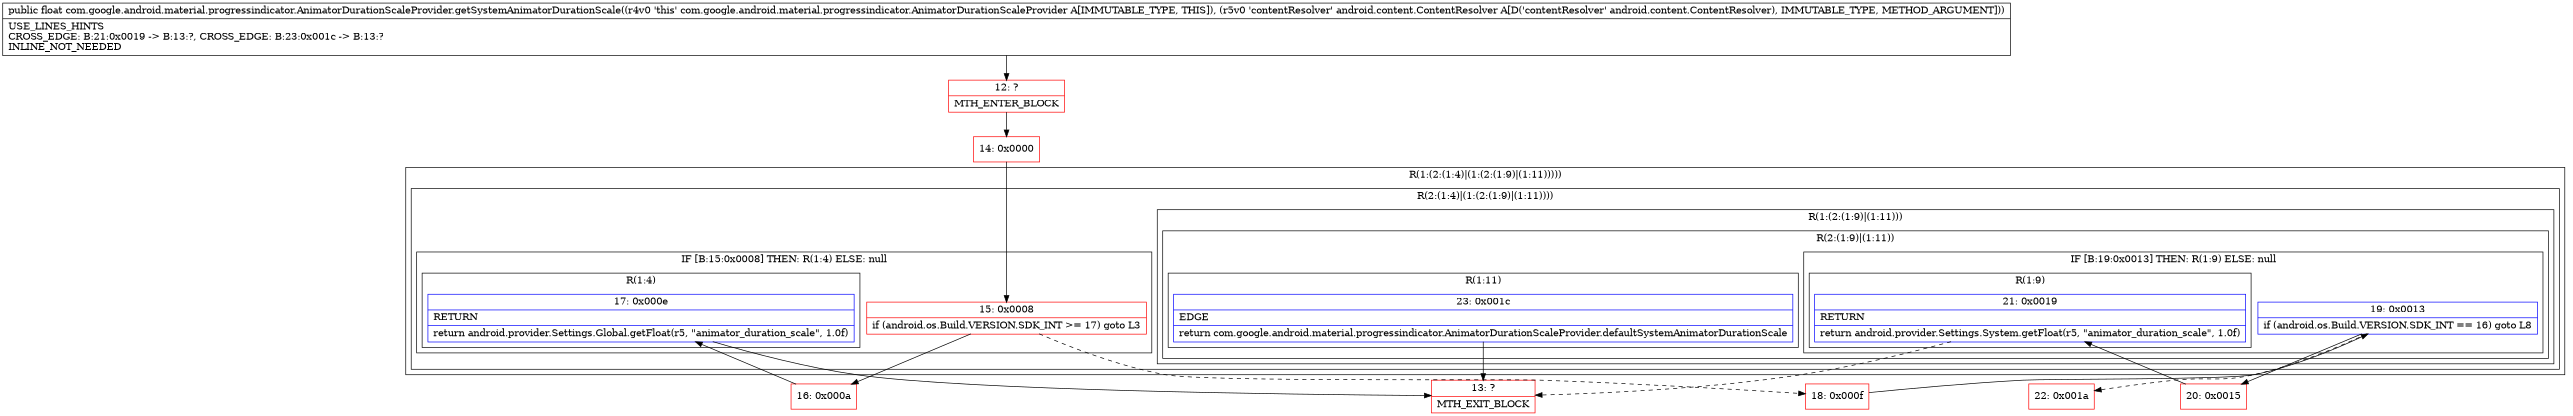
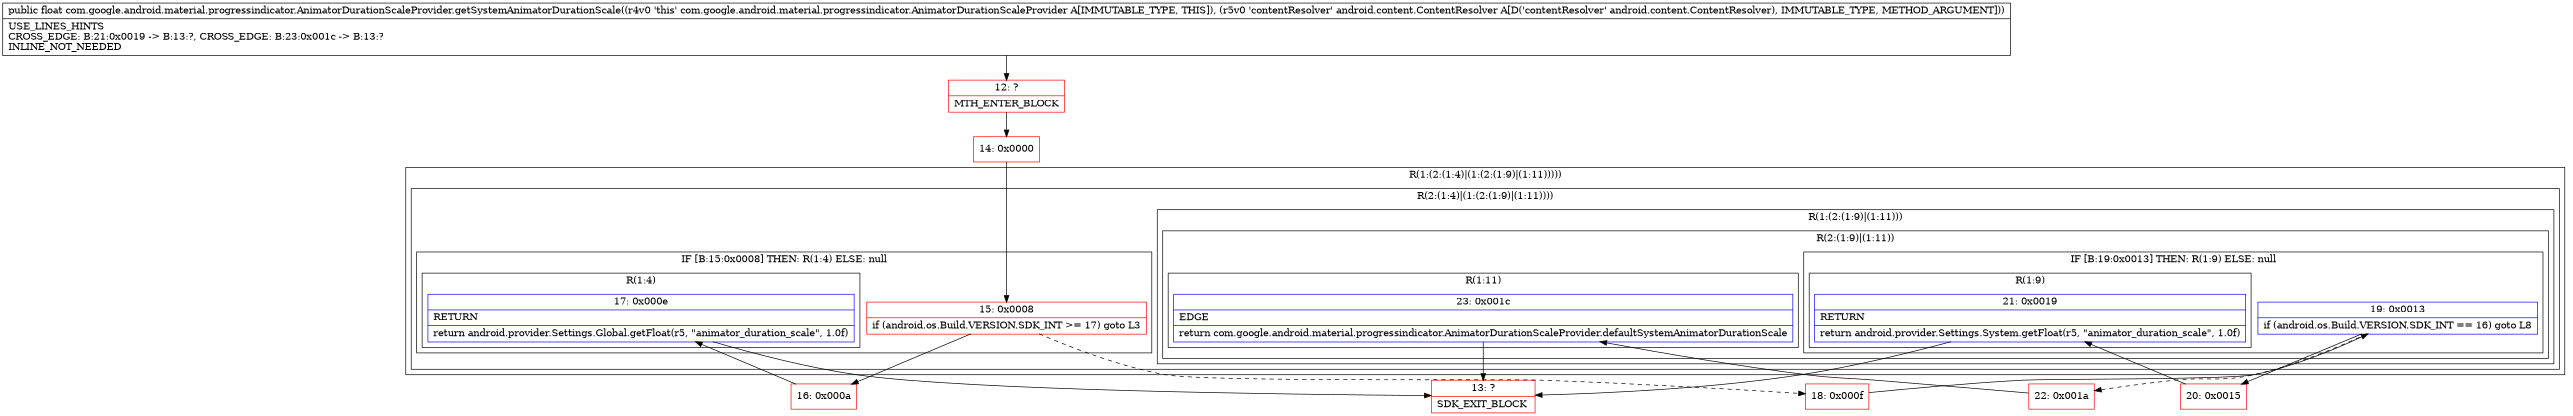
edge "22: 0x001a" -> "23: 0x001c": added
edge "21: 0x0019" -> "13: ?": style dashed -> solid
node "13: ?": text "MTH_EXIT_BLOCK" -> "SDK_EXIT_BLOCK"
